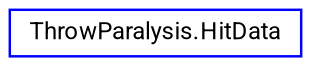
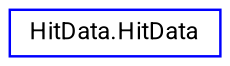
node "ThrowParalysis.HitData": label "ThrowParalysis.HitData" -> "HitData.HitData"
